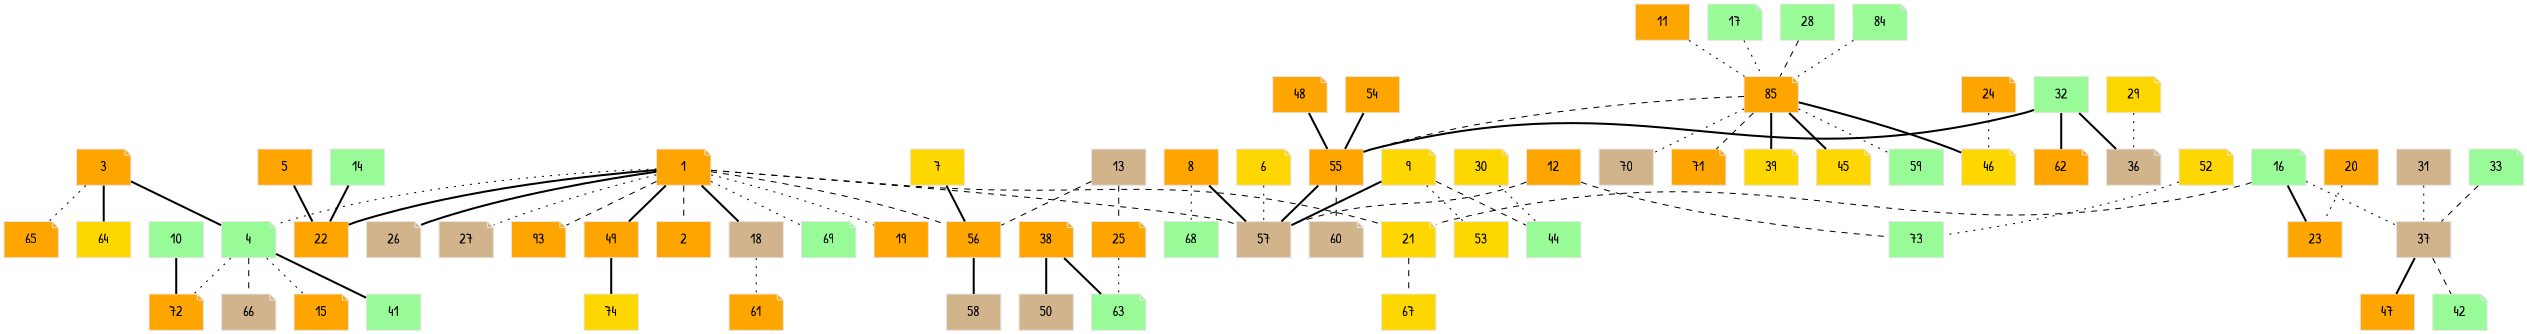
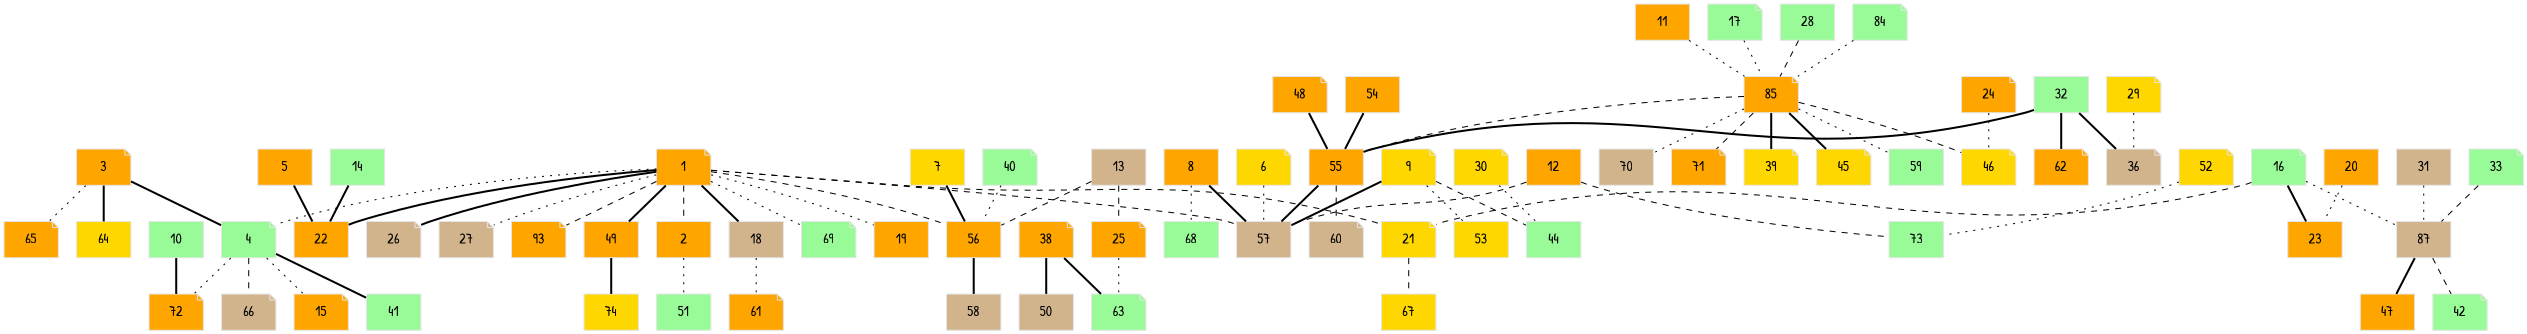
edge "85" -- "46": style bold -> dashed
node "40": added
node "37": label "37" -> "87"
node "51": added
